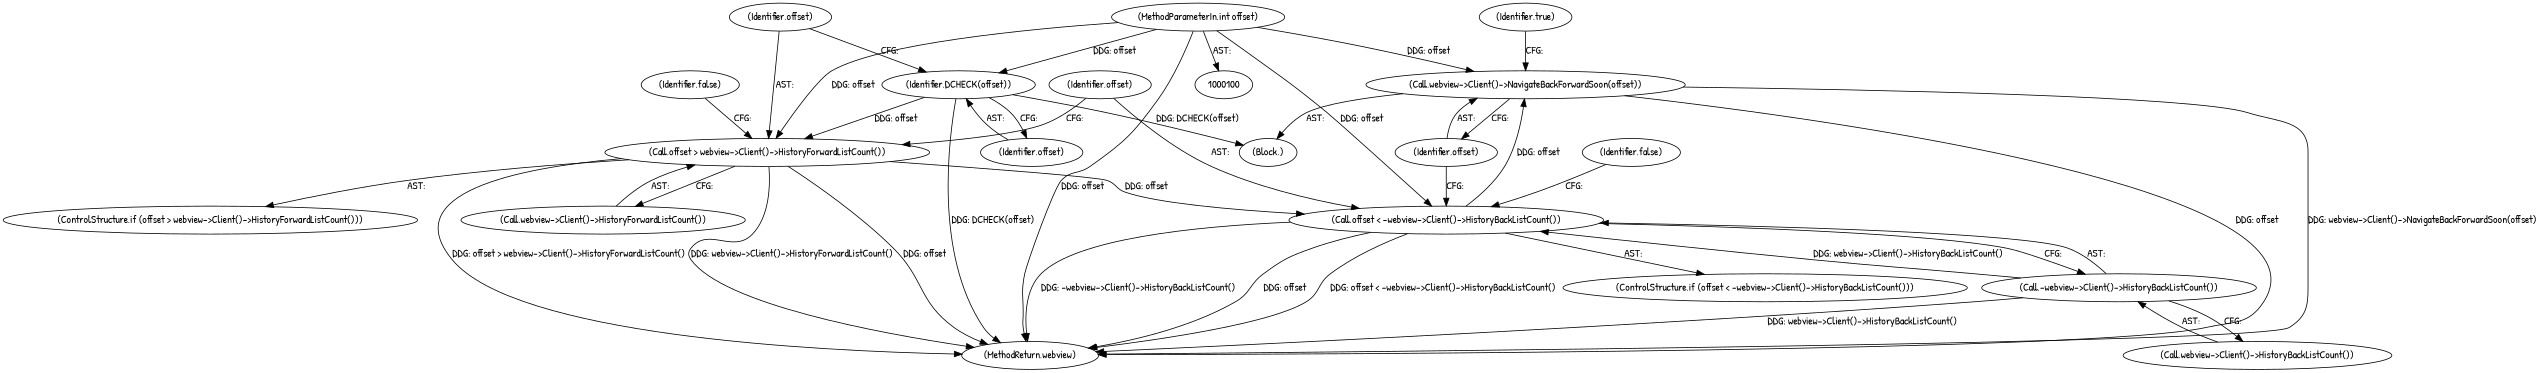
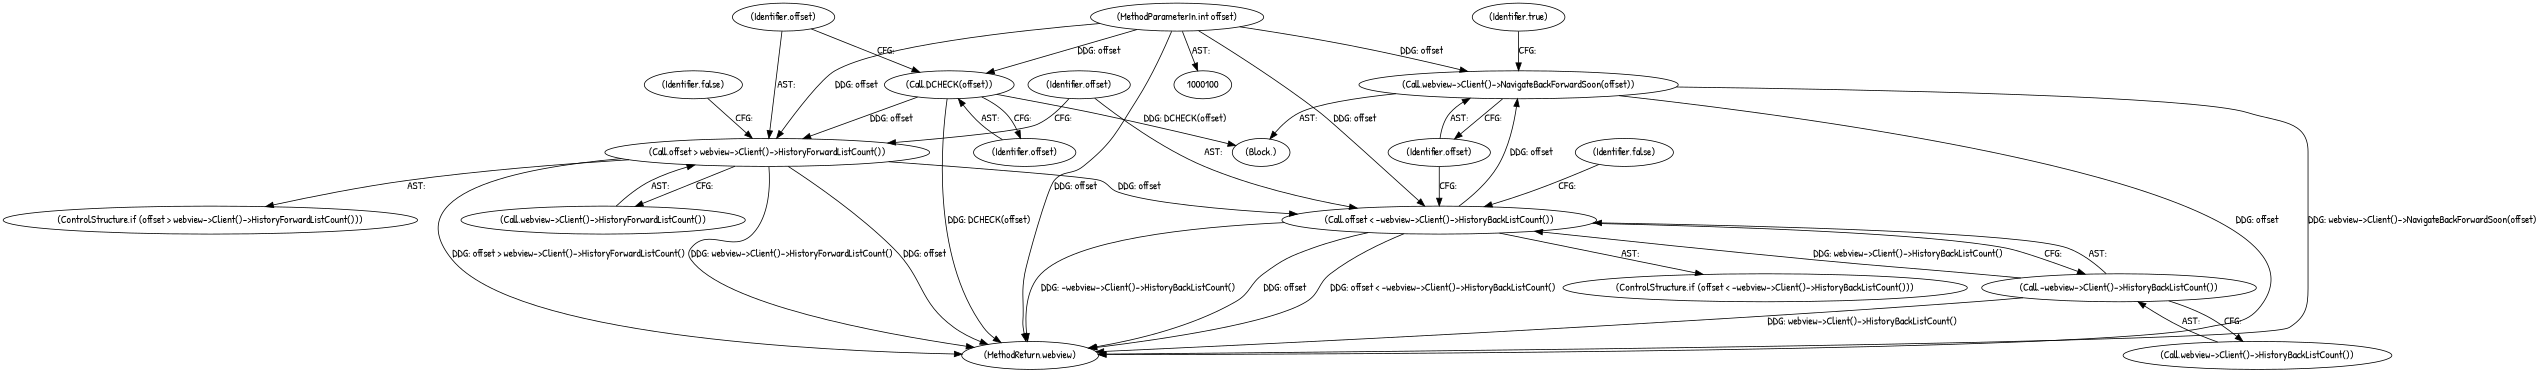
node "(Identifier,DCHECK(offset))": label "(Identifier,DCHECK(offset))" -> "(Call,DCHECK(offset))"
